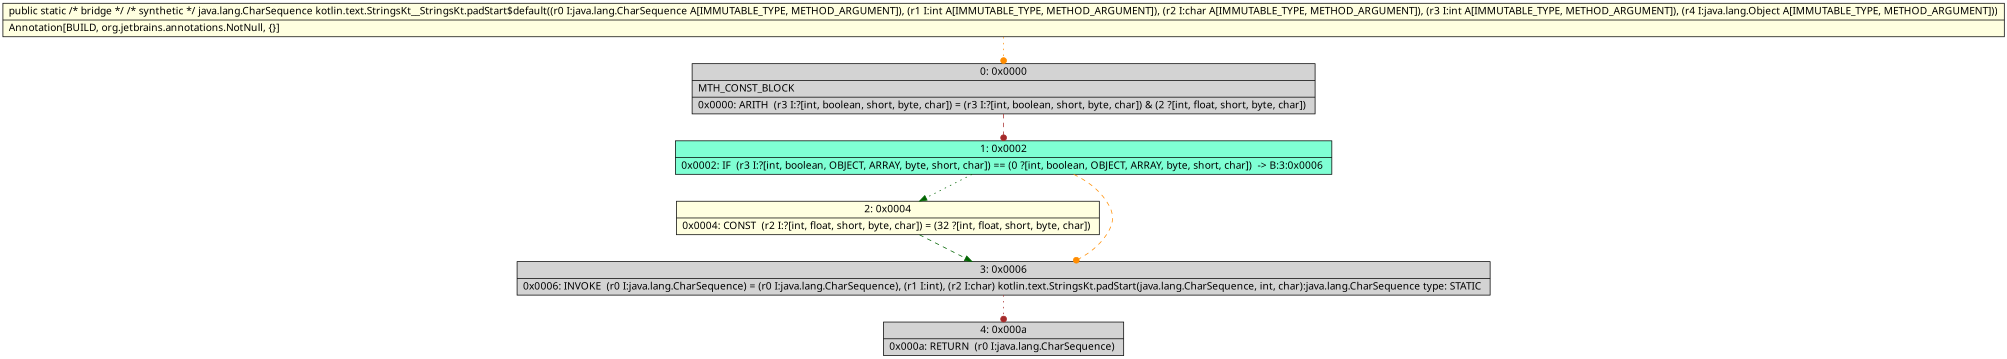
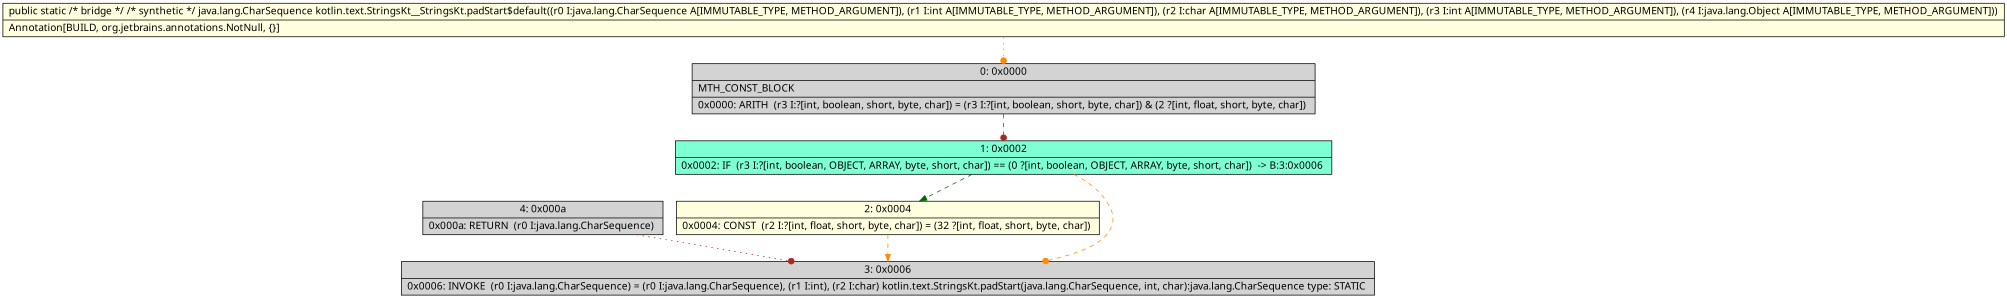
edge "1: 0x0002" -> "2: 0x0004": style dotted -> dashed
edge "2: 0x0004" -> "3: 0x0006": color darkgreen -> darkorange
edge "3: 0x0006" -> "4: 0x000a": reversed
